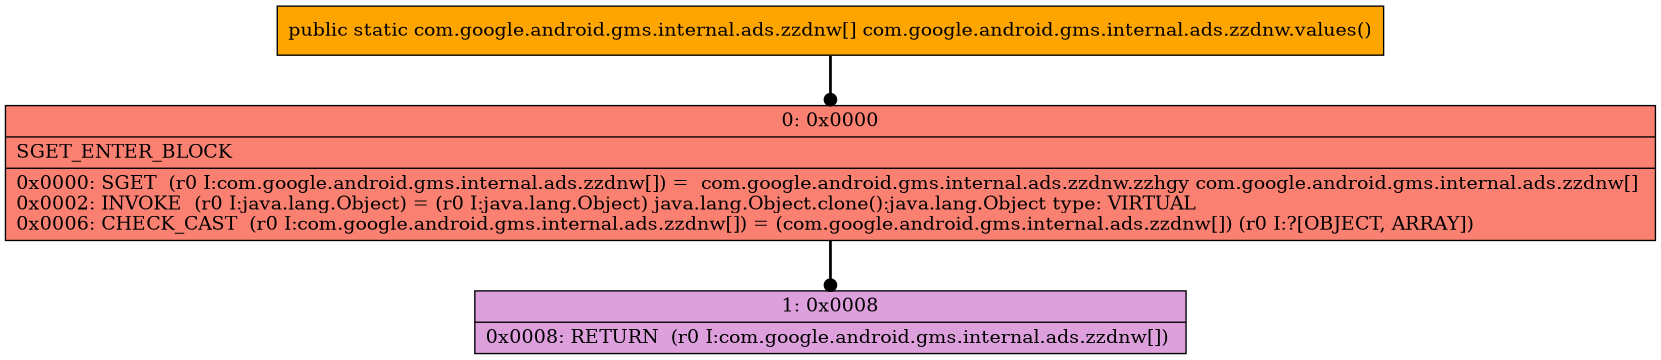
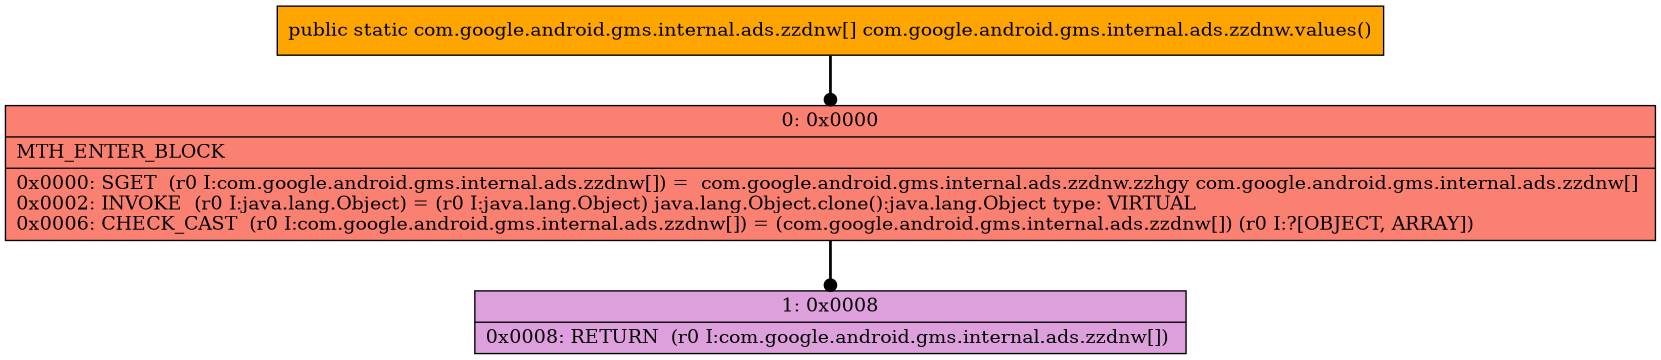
node "0: 0x0000": text "SGET_ENTER_BLOCK" -> "MTH_ENTER_BLOCK"
